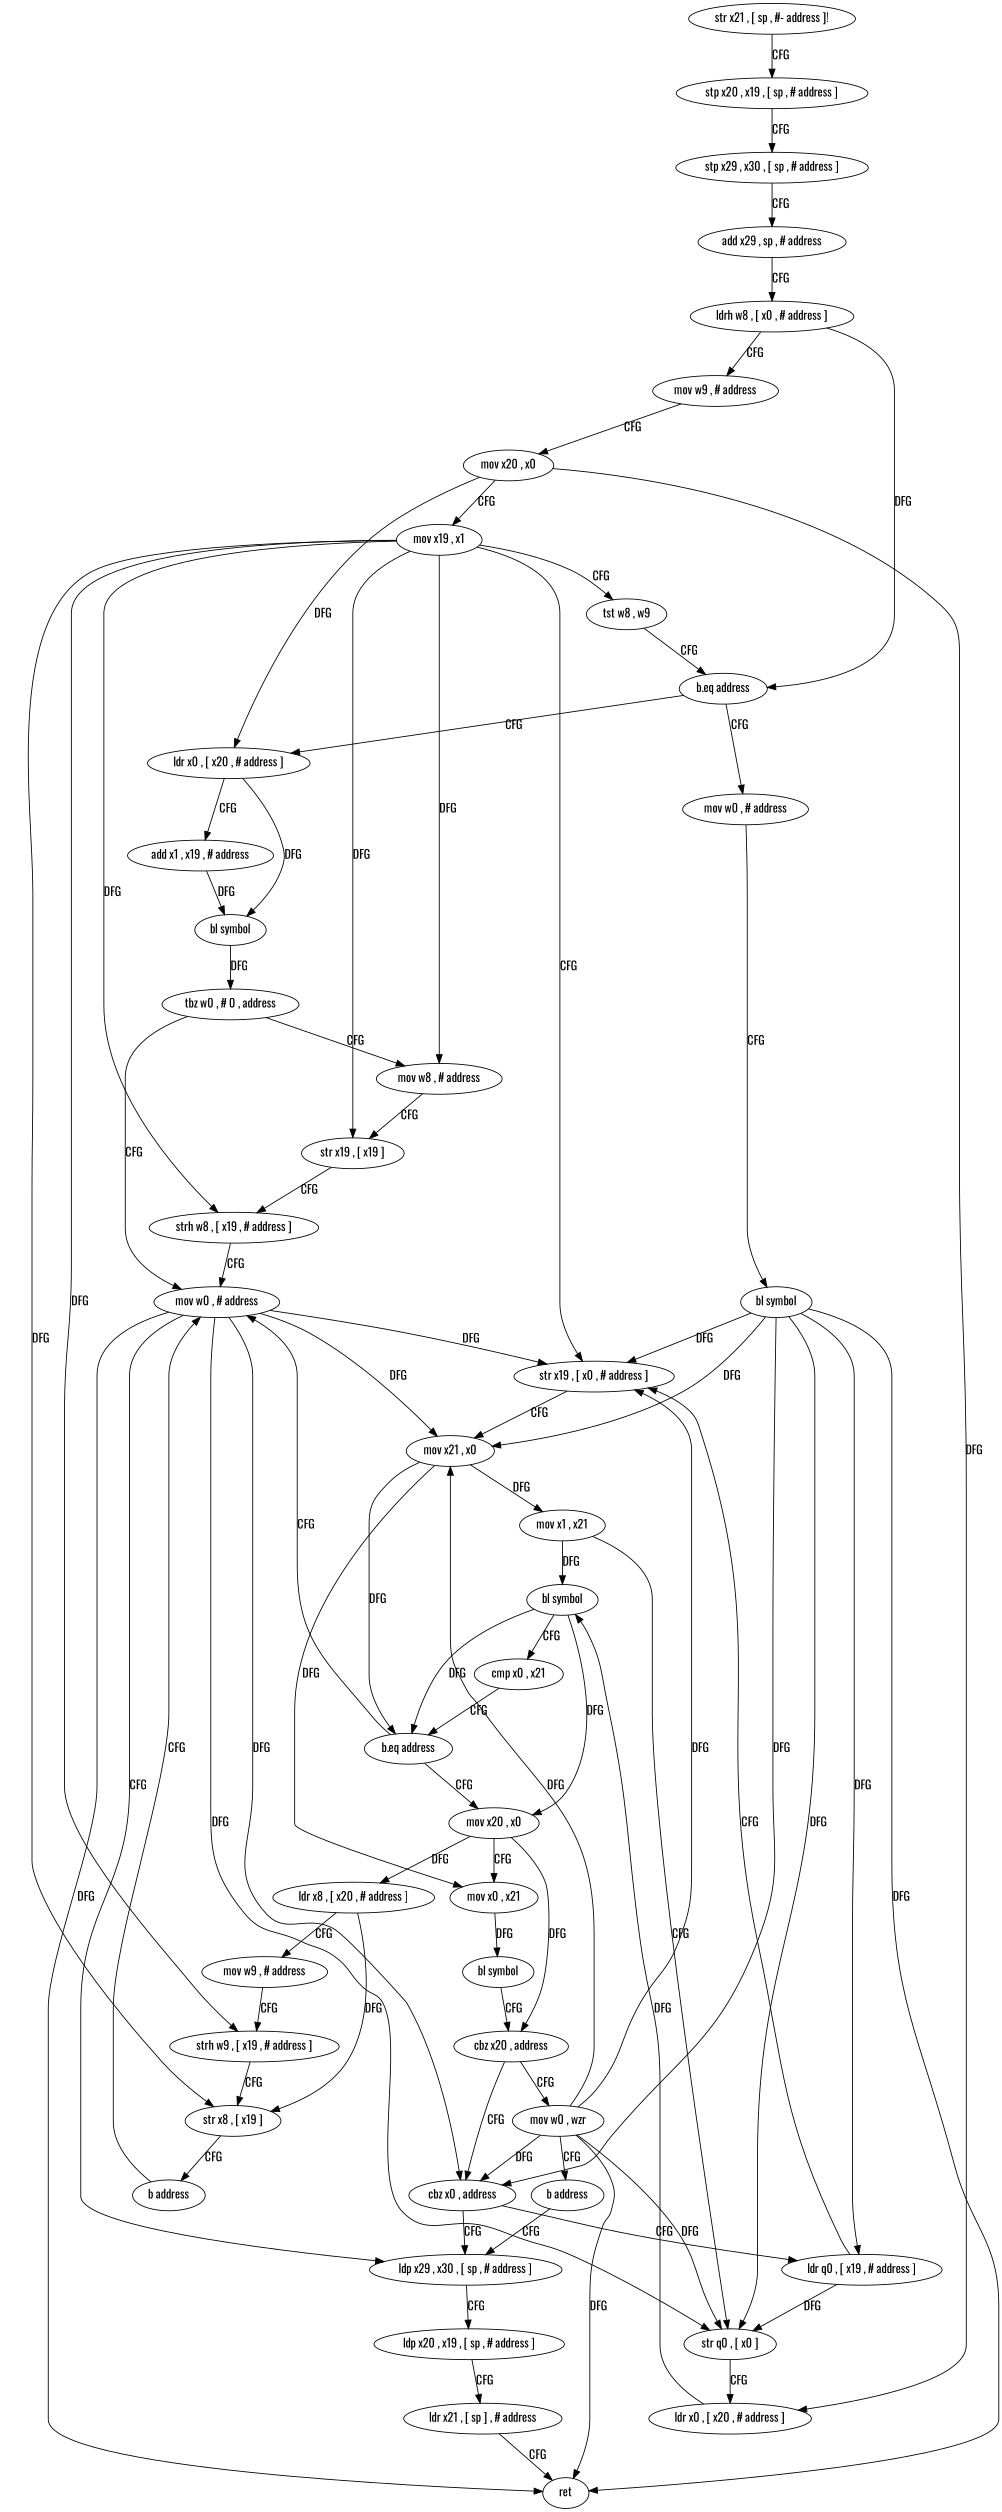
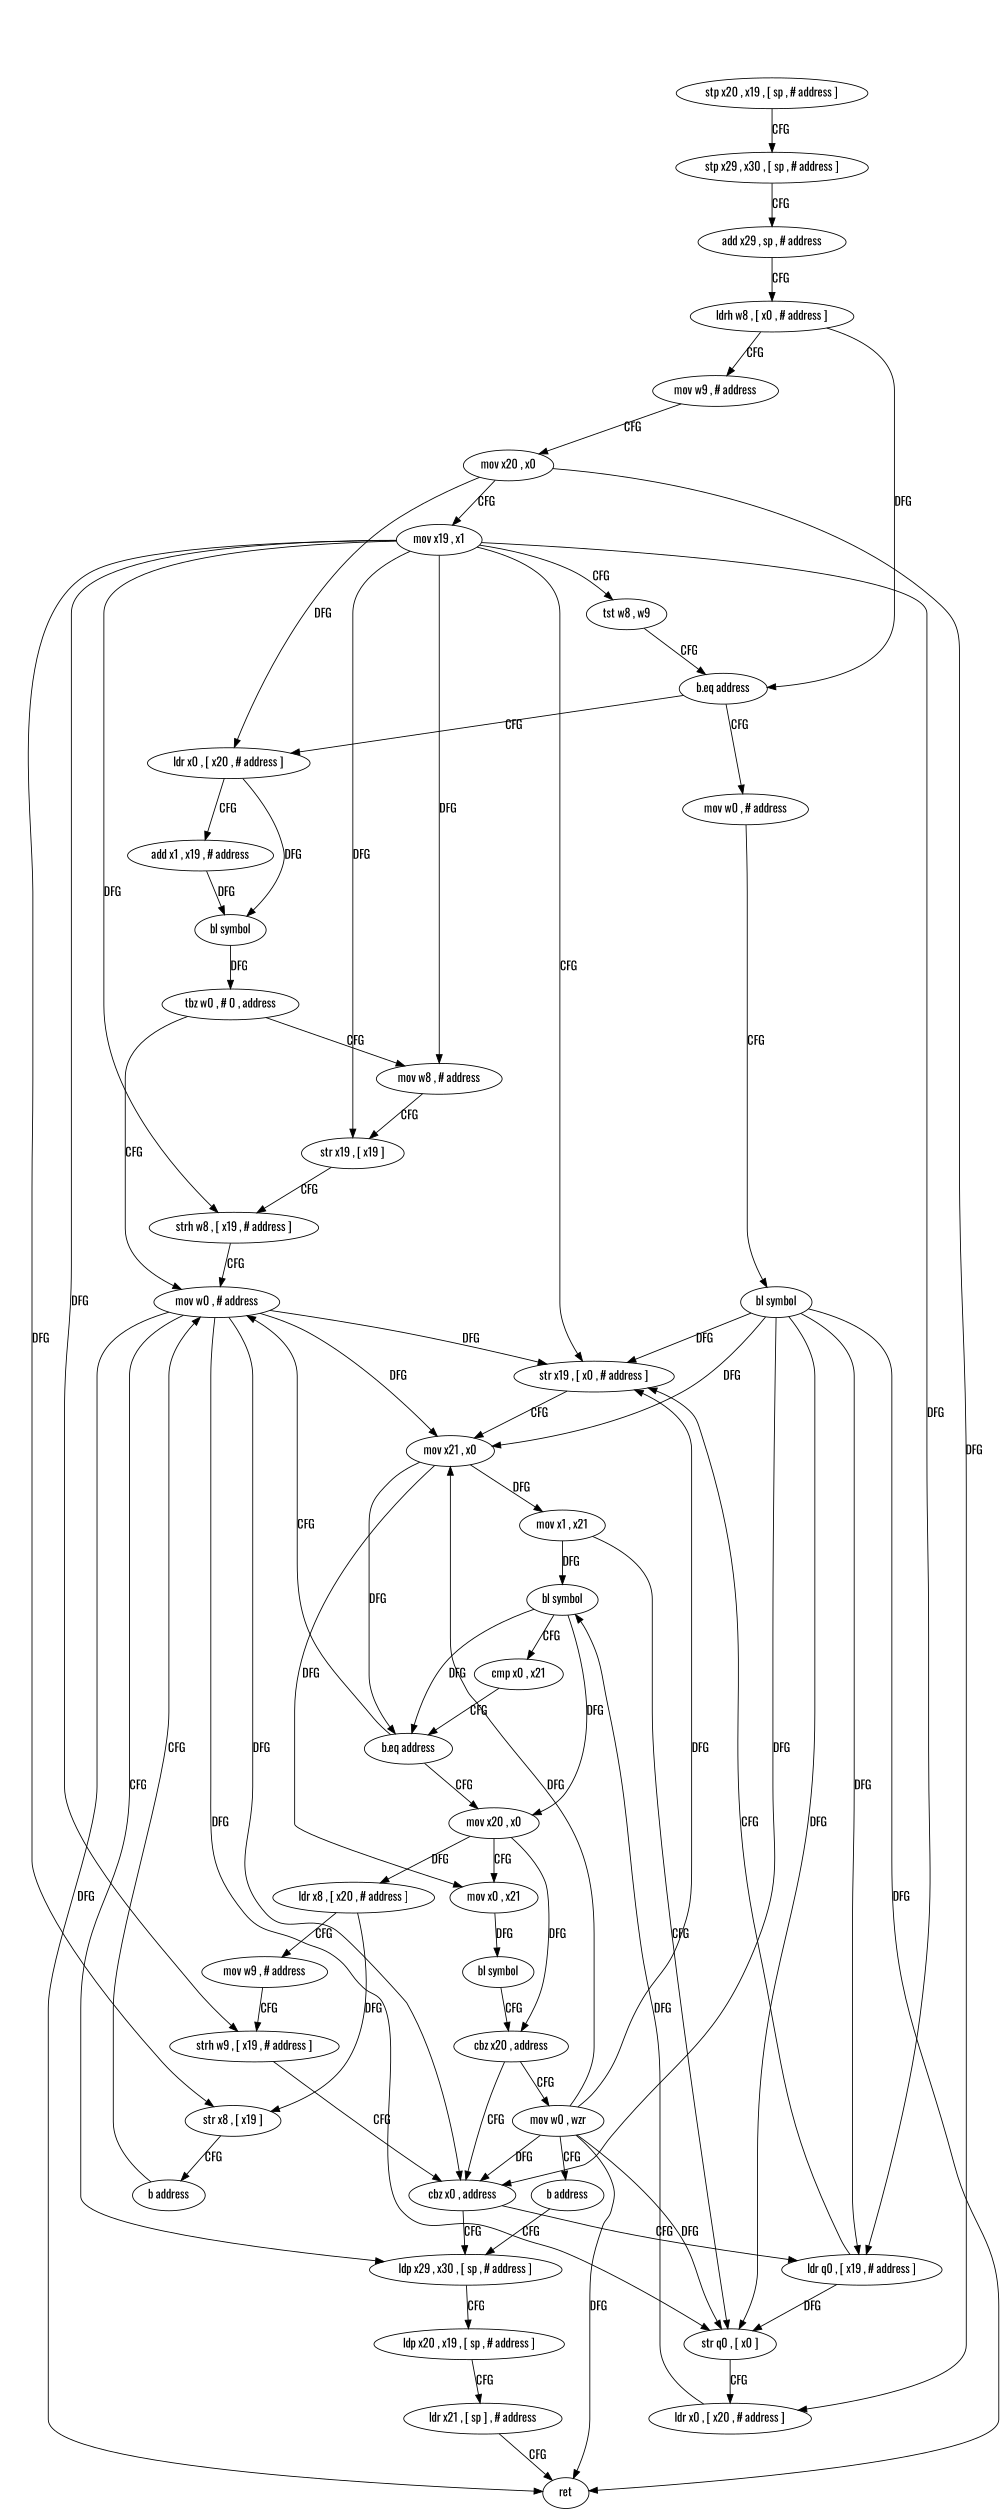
node "str x21 , [ sp , #- address ]!": removed
edge "mov x19 , x1" -> "ldr q0 , [ x19 , # address ]": added, label "DFG"
edge "strh w9 , [ x19 , # address ]" -> "str x8 , [ x19 ]": now "strh w9 , [ x19 , # address ]" -> "cbz x0 , address"
